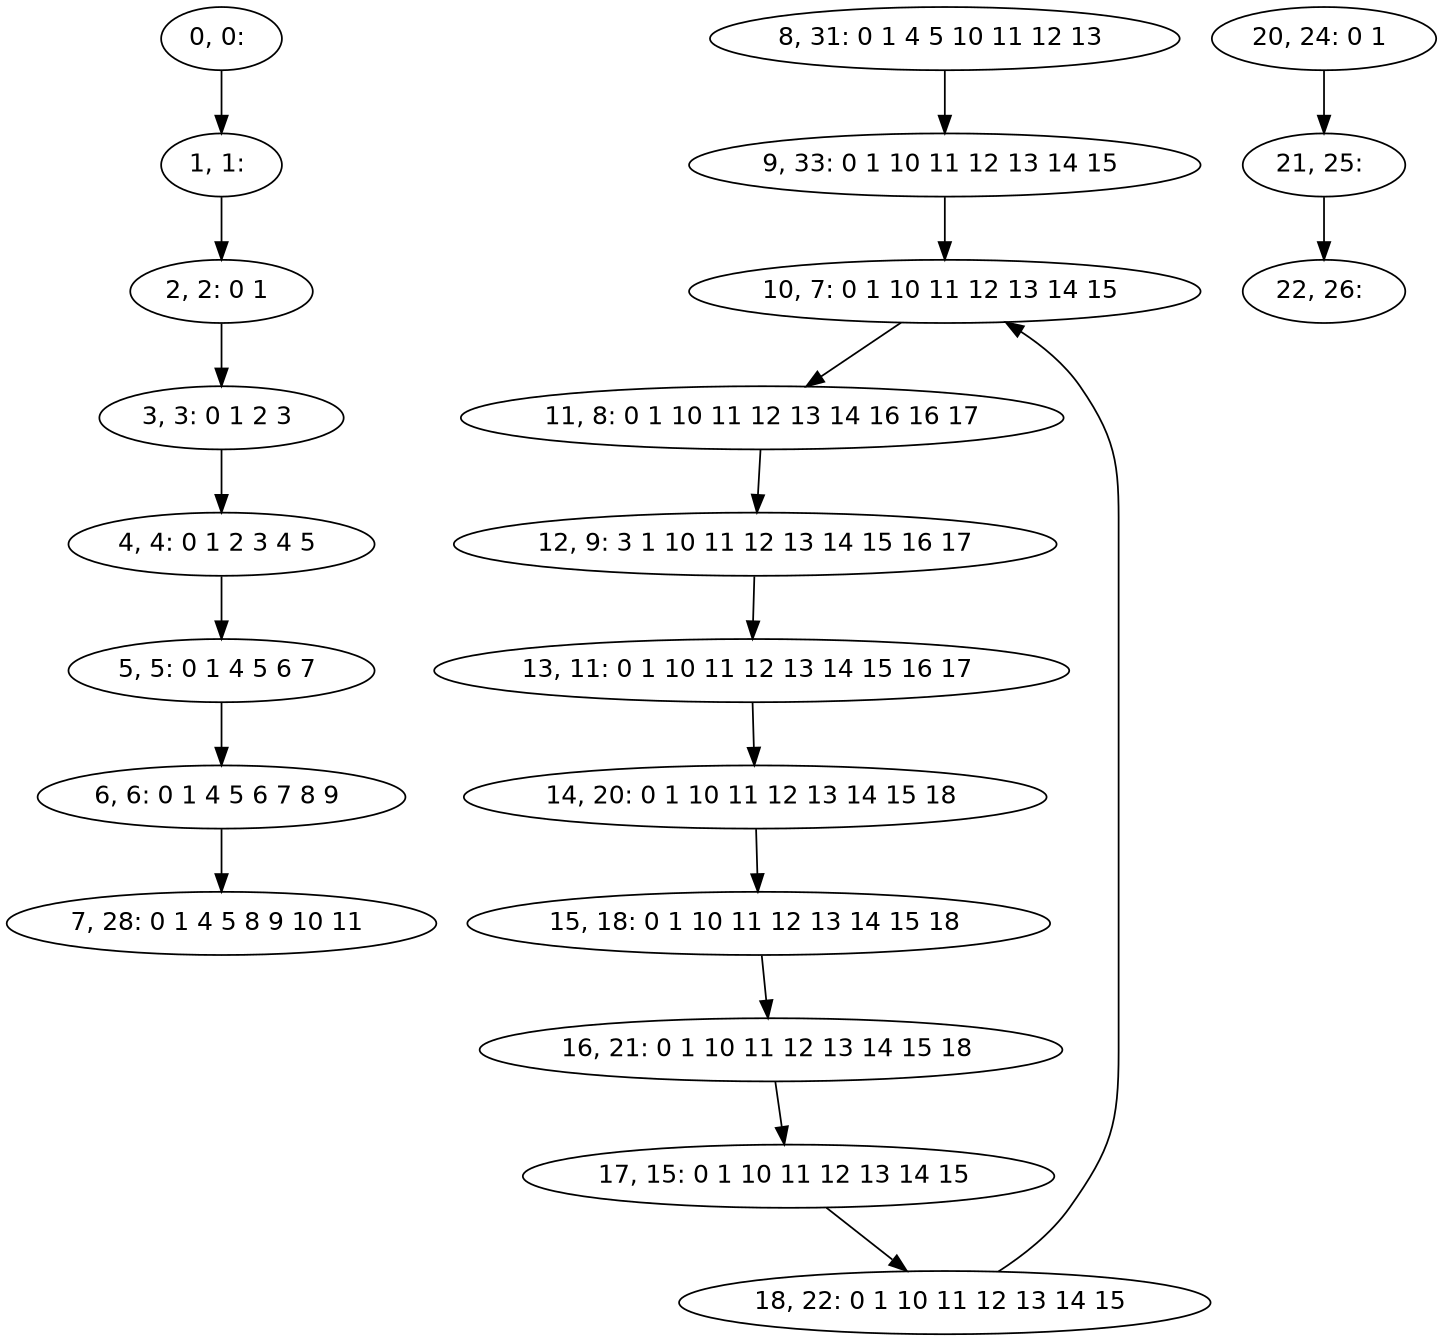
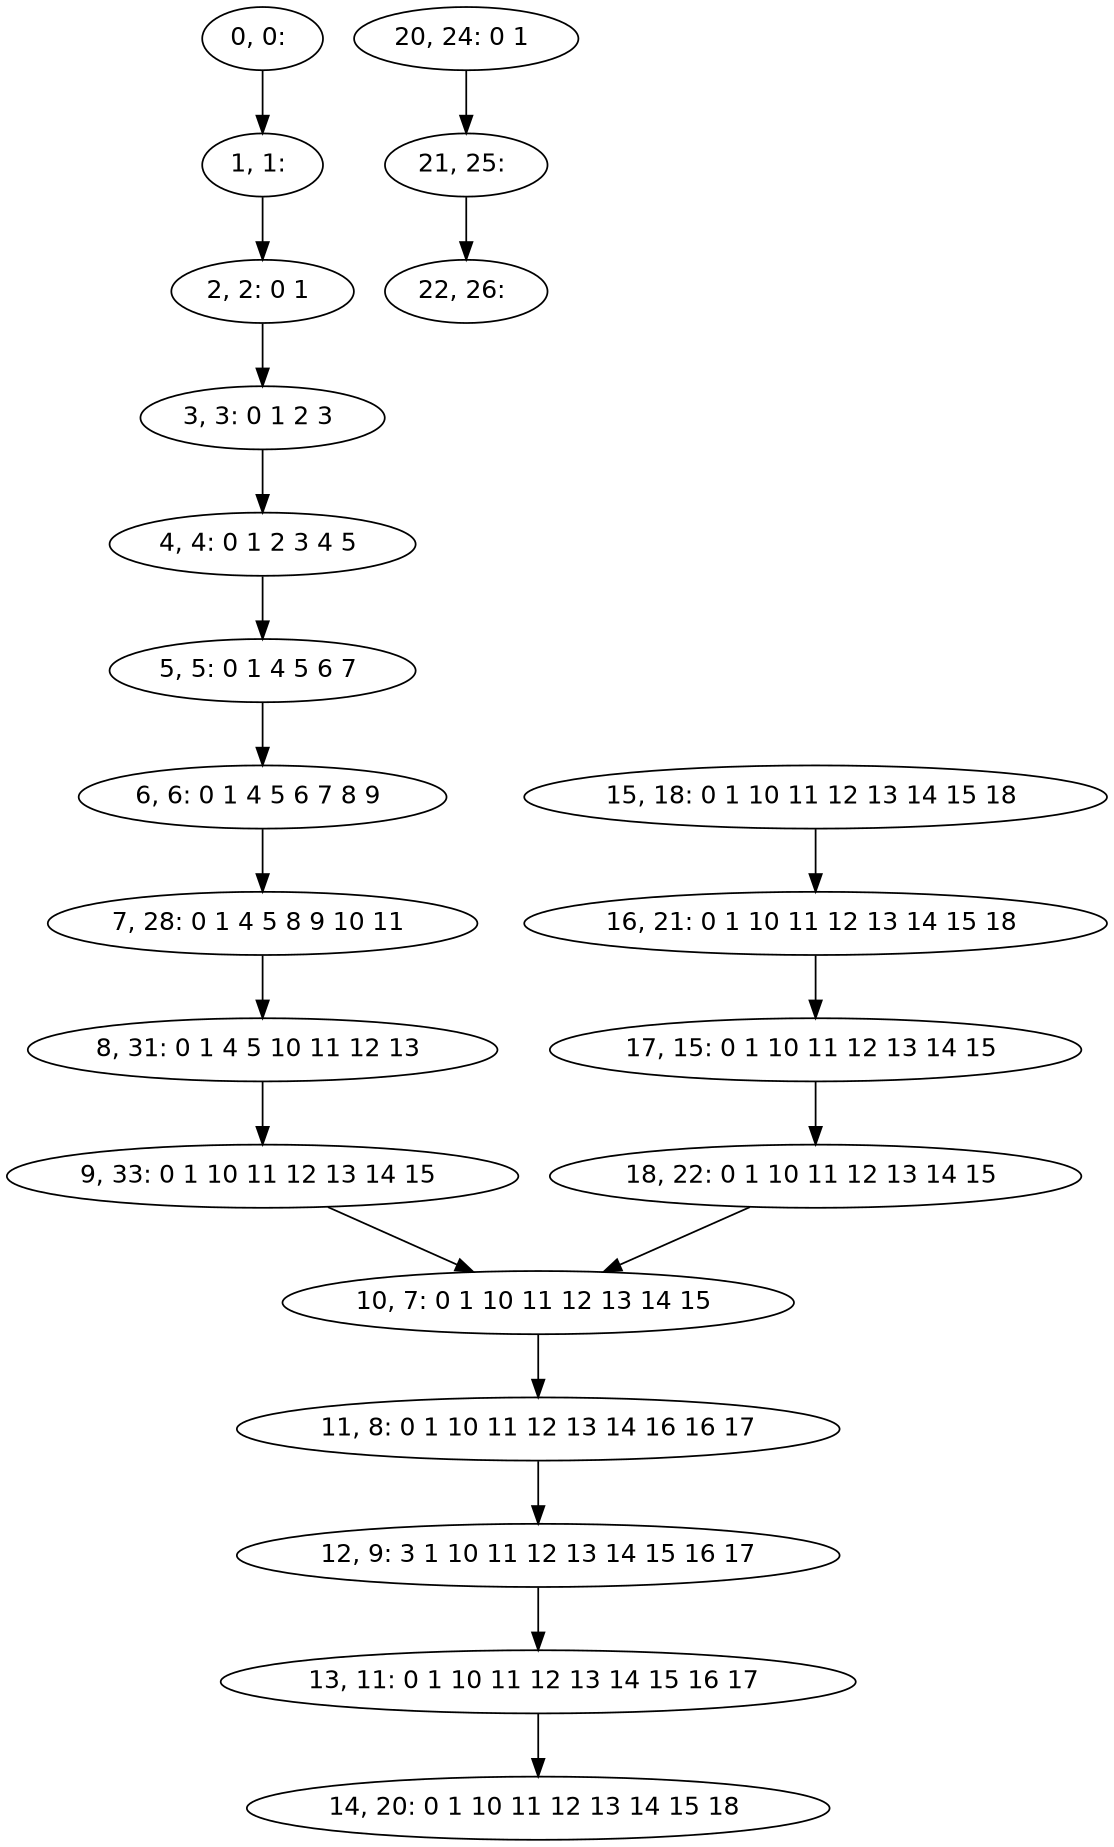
edge "14, 20: 0 1 10 11 12 13 14 15 18" -> "15, 18: 0 1 10 11 12 13 14 15 18": removed
edge "7, 28: 0 1 4 5 8 9 10 11" -> "8, 31: 0 1 4 5 10 11 12 13": added
